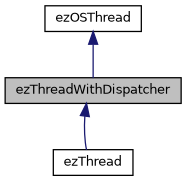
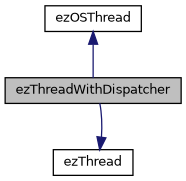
edge "ezThread" -> "ezThreadWithDispatcher": reversed
